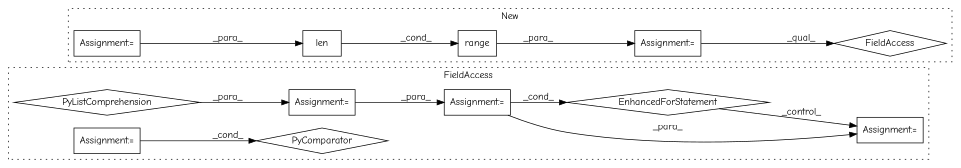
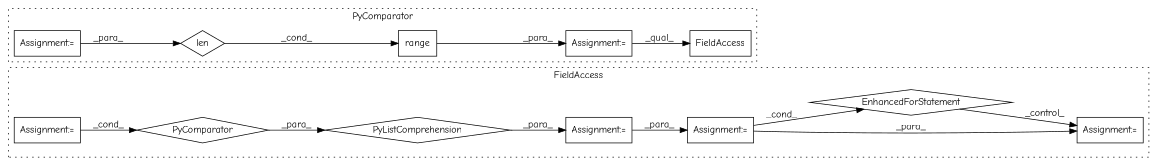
cluster "New": label "New" -> "PyComparator"
node "len": shape box -> diamond
node "FieldAccess": shape diamond -> box
edge "PyComparator" -> "PyListComprehension": added, label "_para_"
